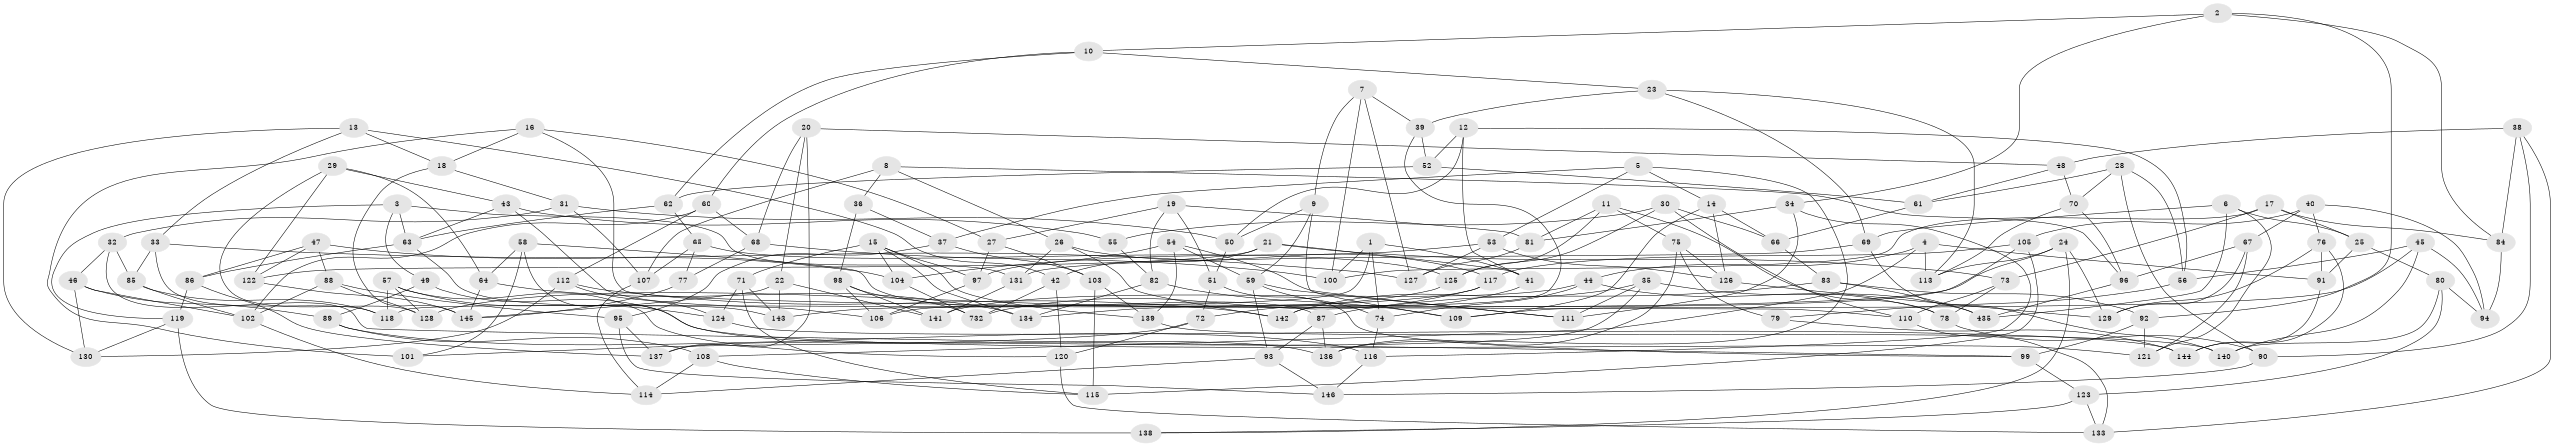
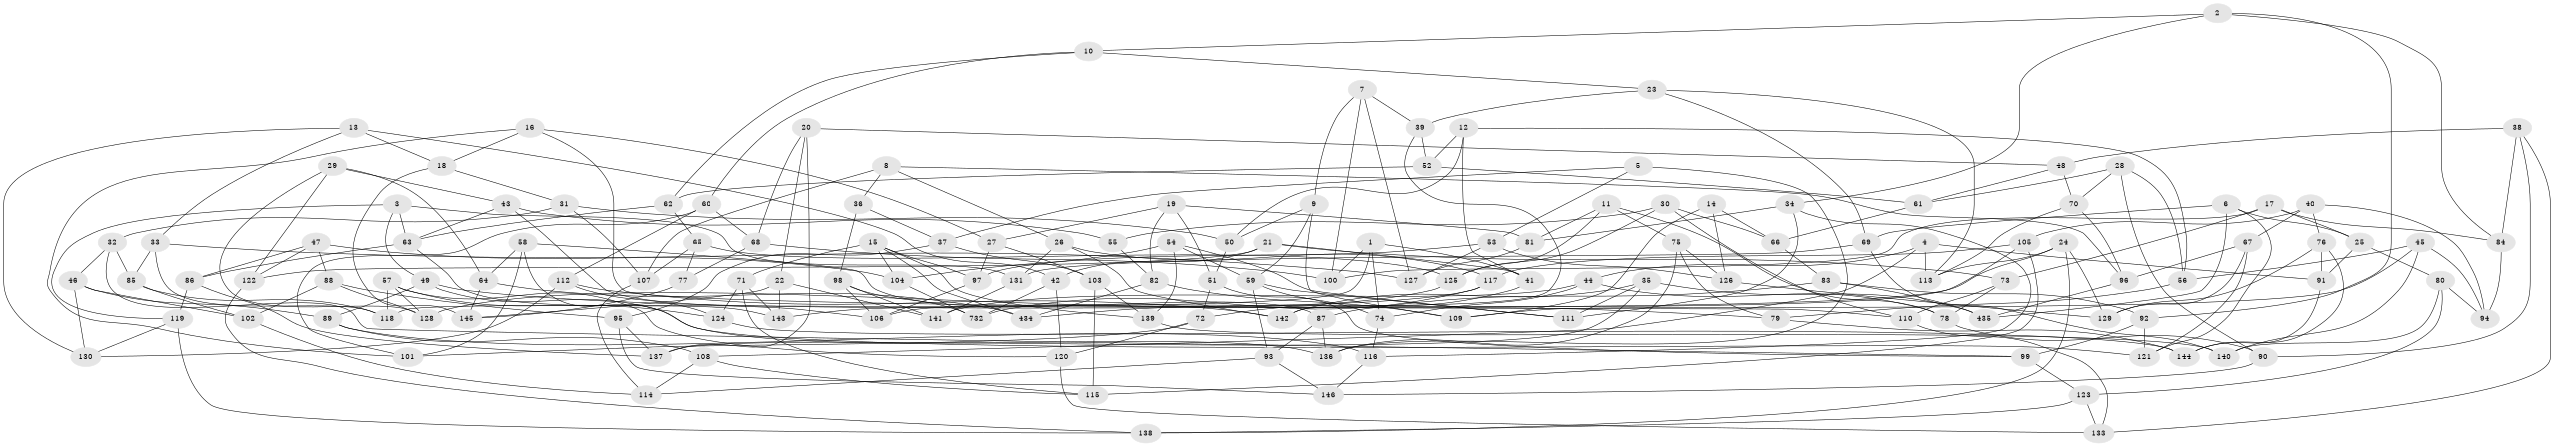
edge "5" -- "14": removed
edge "60" -- "102": now "60" -- "101"
edge "122" -- "145": now "122" -- "138"
edge "49" -- "79": added
node "134": label "134" -> "434"
